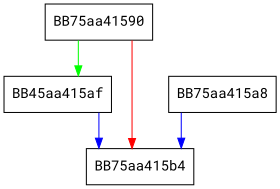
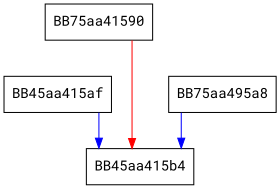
edge "BB75aa41590" -> "BB45aa415af": removed
node "BB75aa415a8": label "BB75aa415a8" -> "BB75aa495a8"
node "BB75aa415b4": label "BB75aa415b4" -> "BB45aa415b4"
